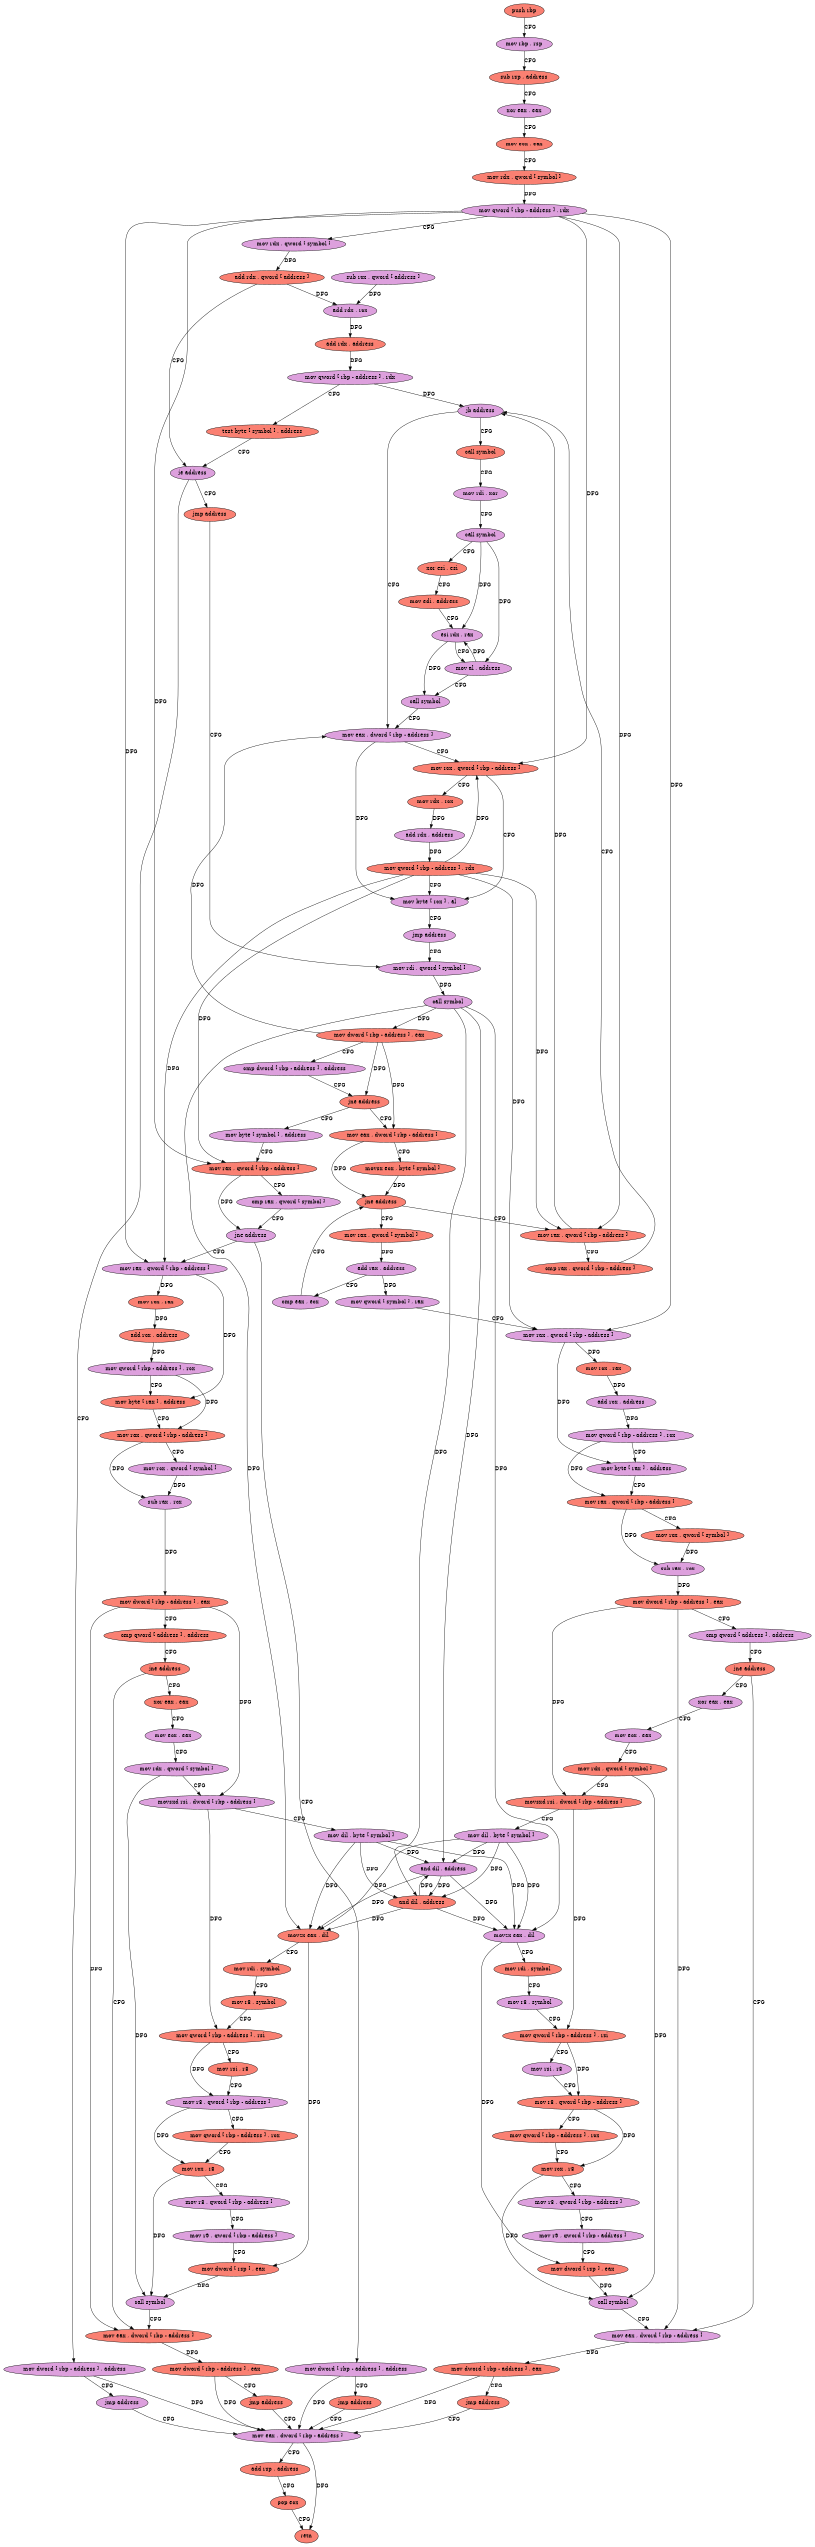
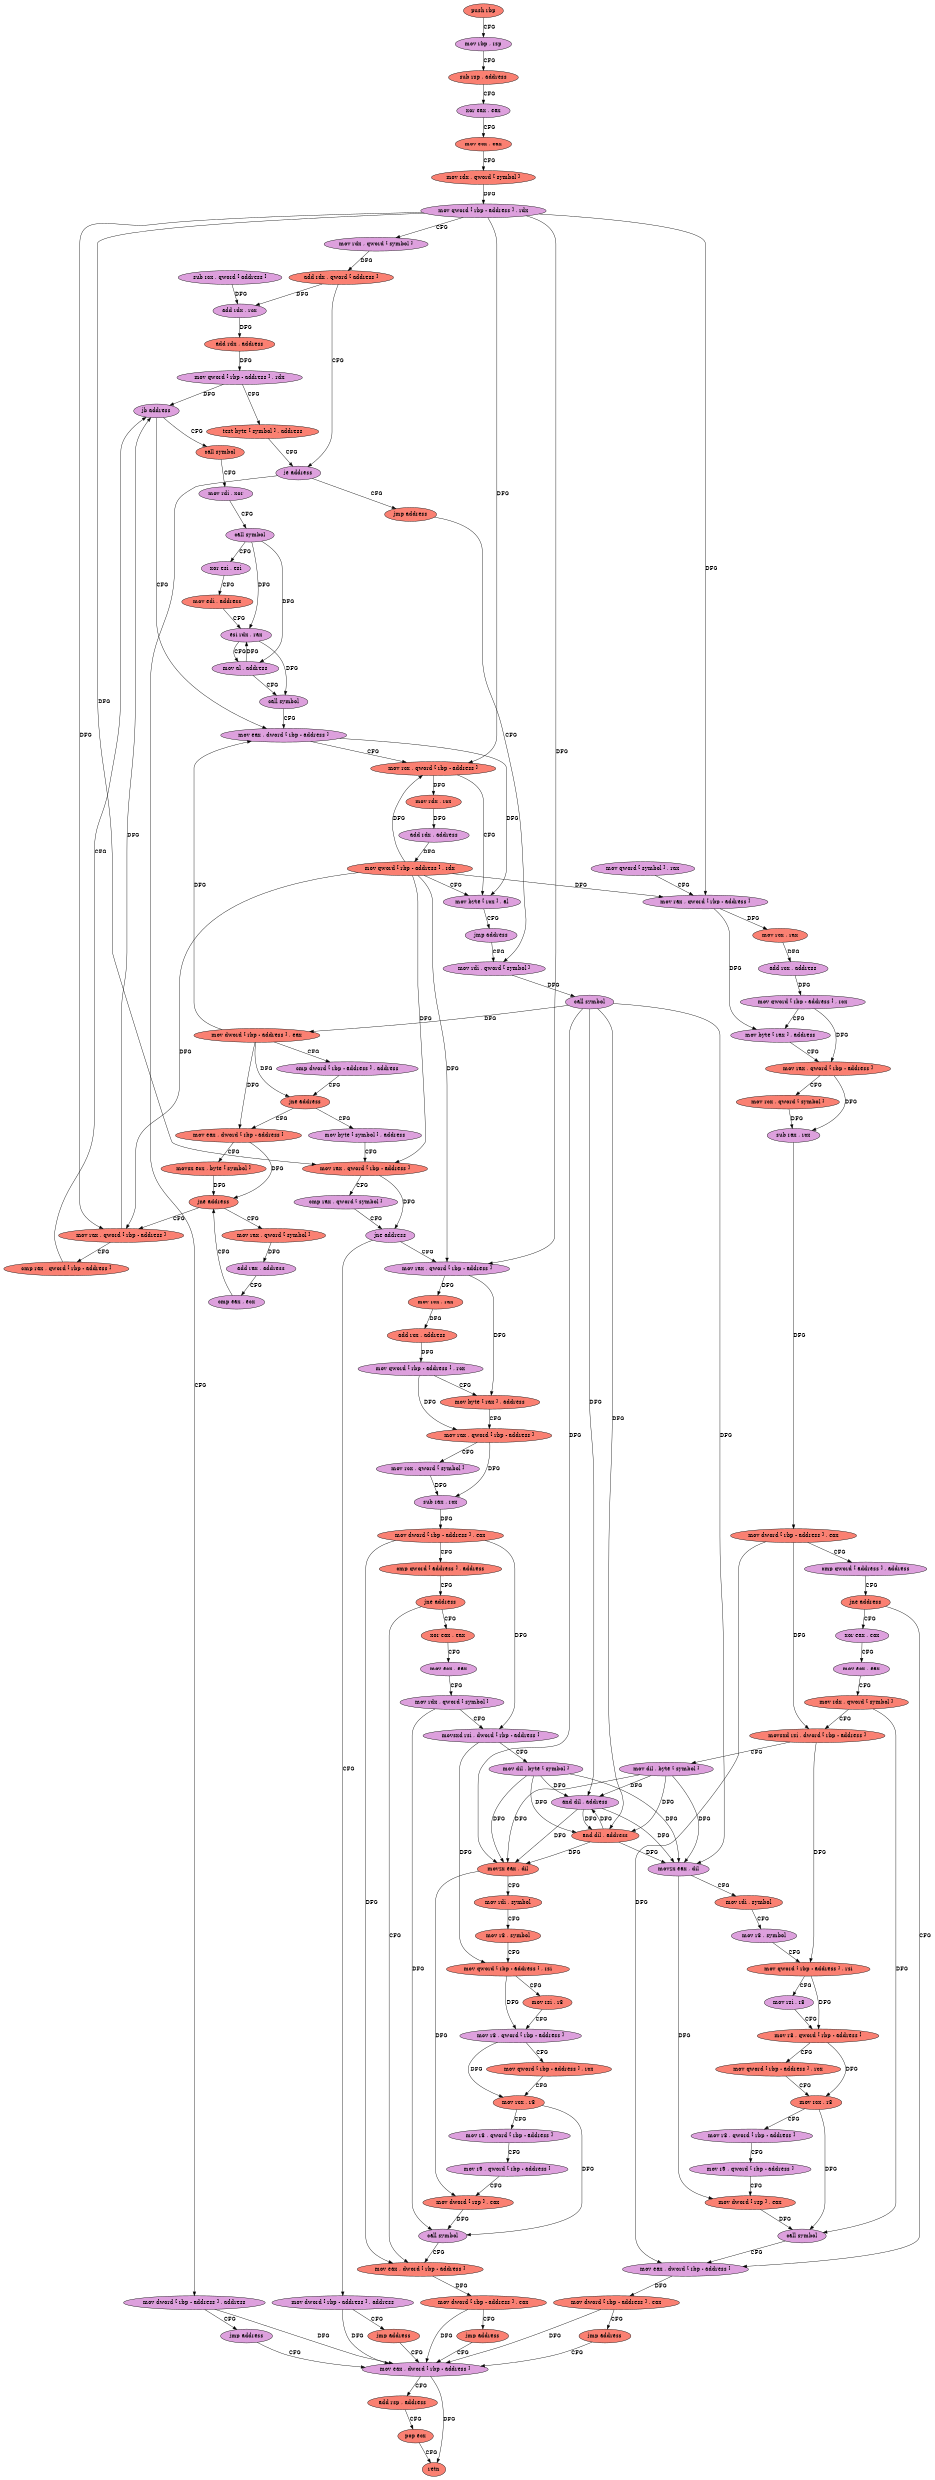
node "xor esi , esi": fillcolor salmon -> plum
edge "mov rcx , qword [ rbp - address ]" -> "mov rdx , rcx": label "CFG" -> "DFG"
edge "add rax , address" -> "mov qword [ symbol ] , rax": removed, label "DFG"
